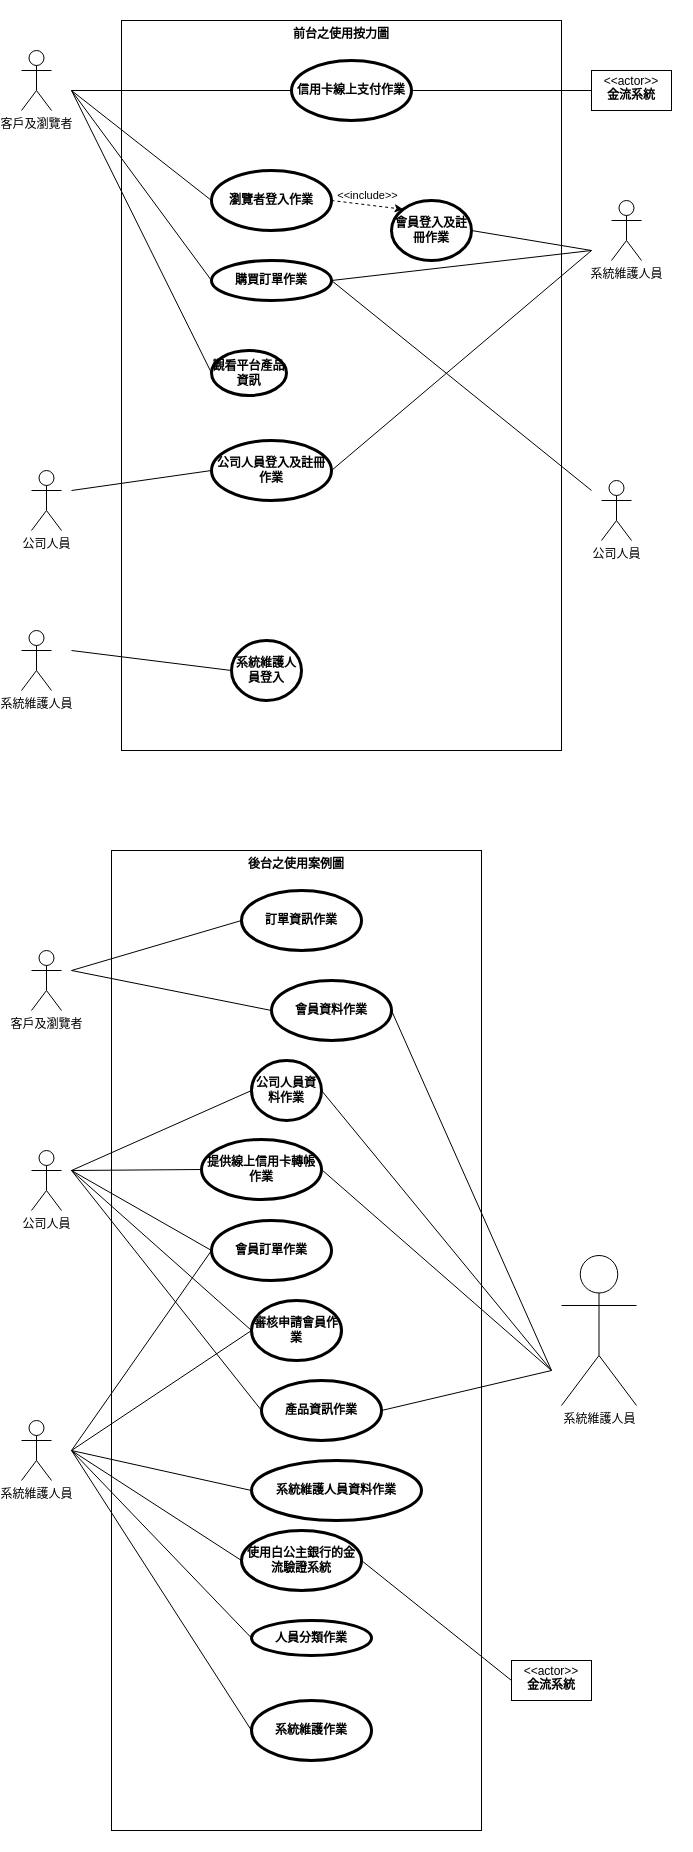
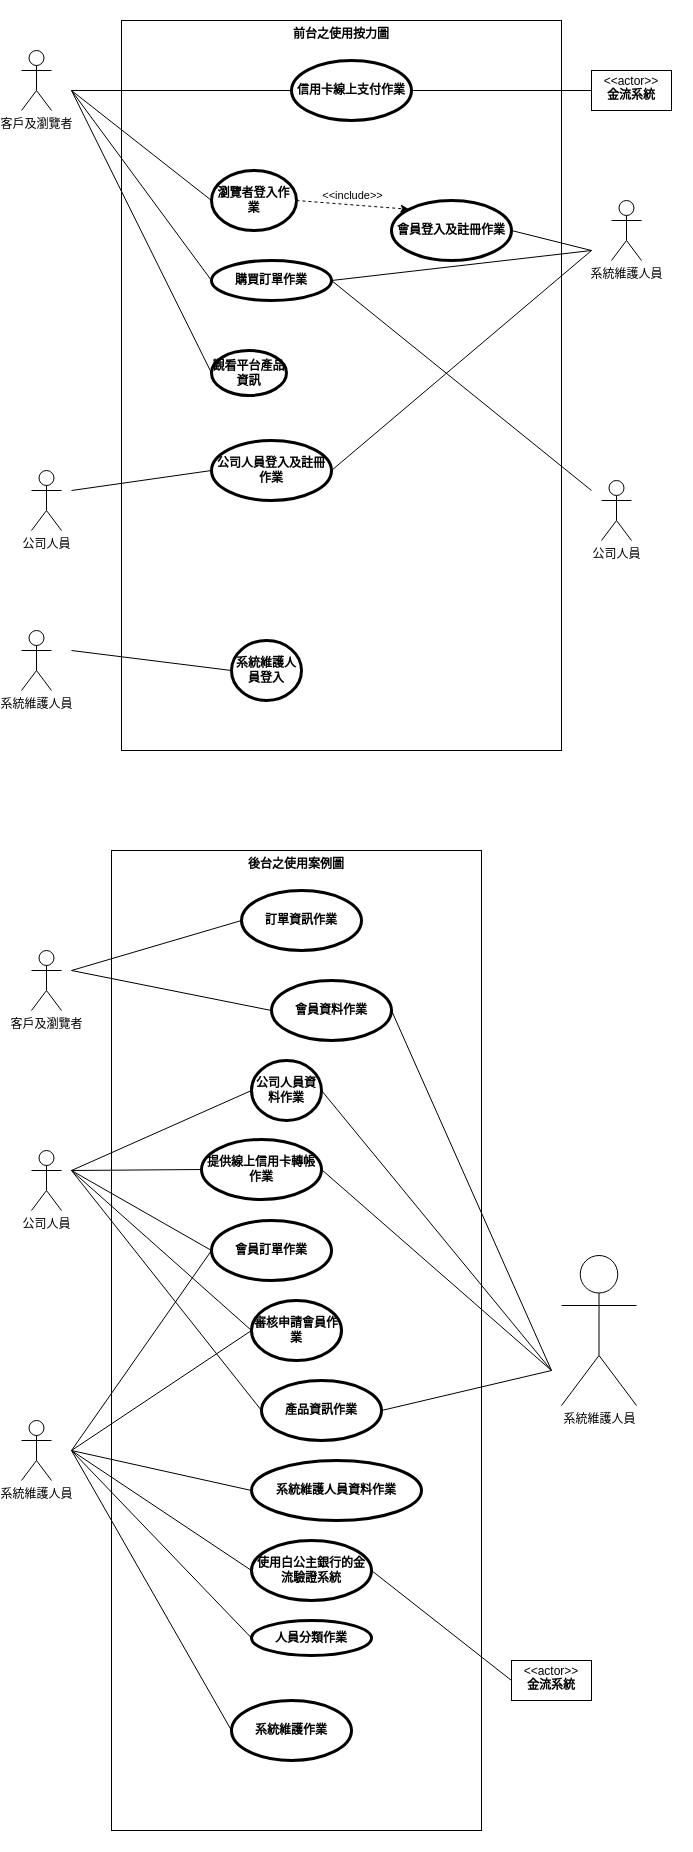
node "瀏覽者登入作業": size 120x60 -> 85x60
node "會員登入及註冊作業": size 80x60 -> 120x60
node "使用白公主銀行的金流驗證系統": moved (302, 1561) -> (312, 1571)
node "系統維護作業": moved (312, 1731) -> (292, 1731)
